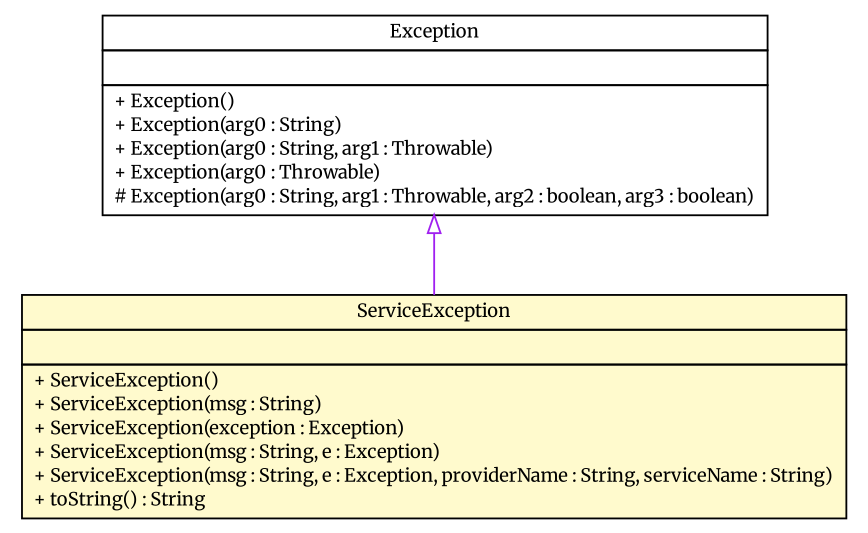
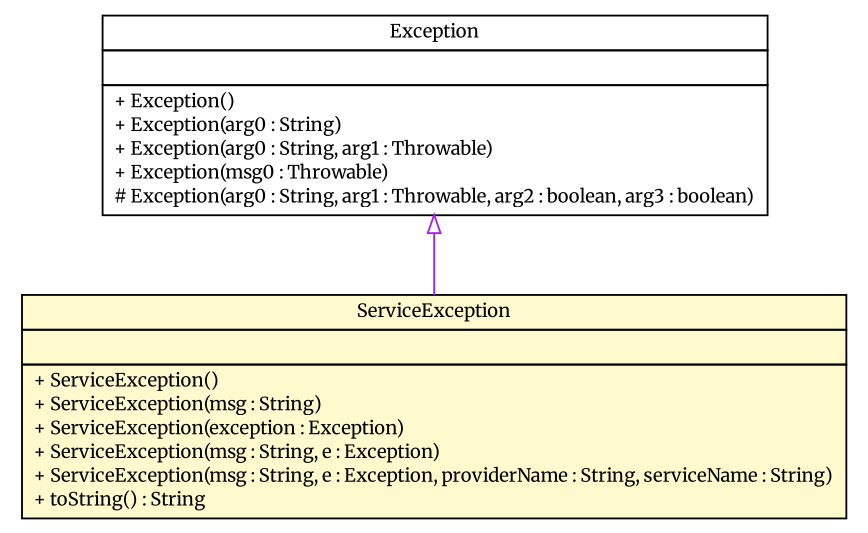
node "Exception": text "+ Exception(arg0 : Throwable)" -> "+ Exception(msg0 : Throwable)"
